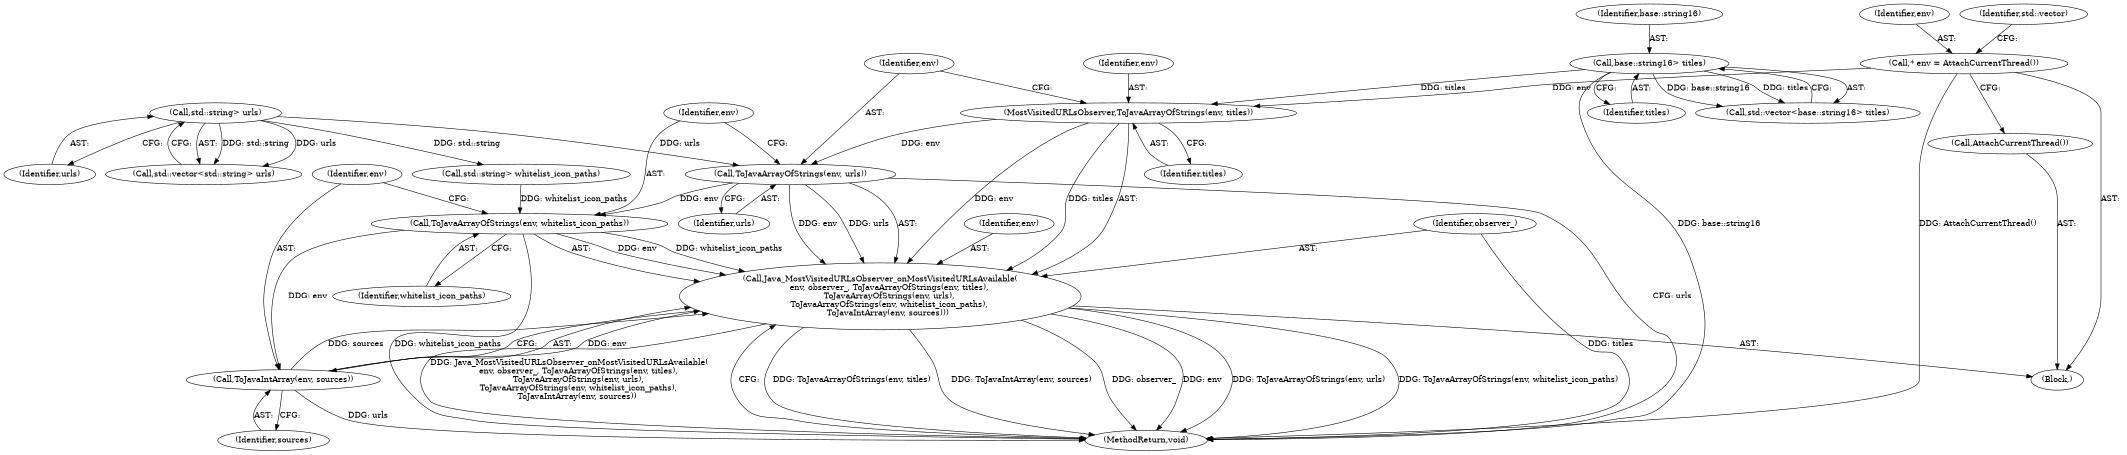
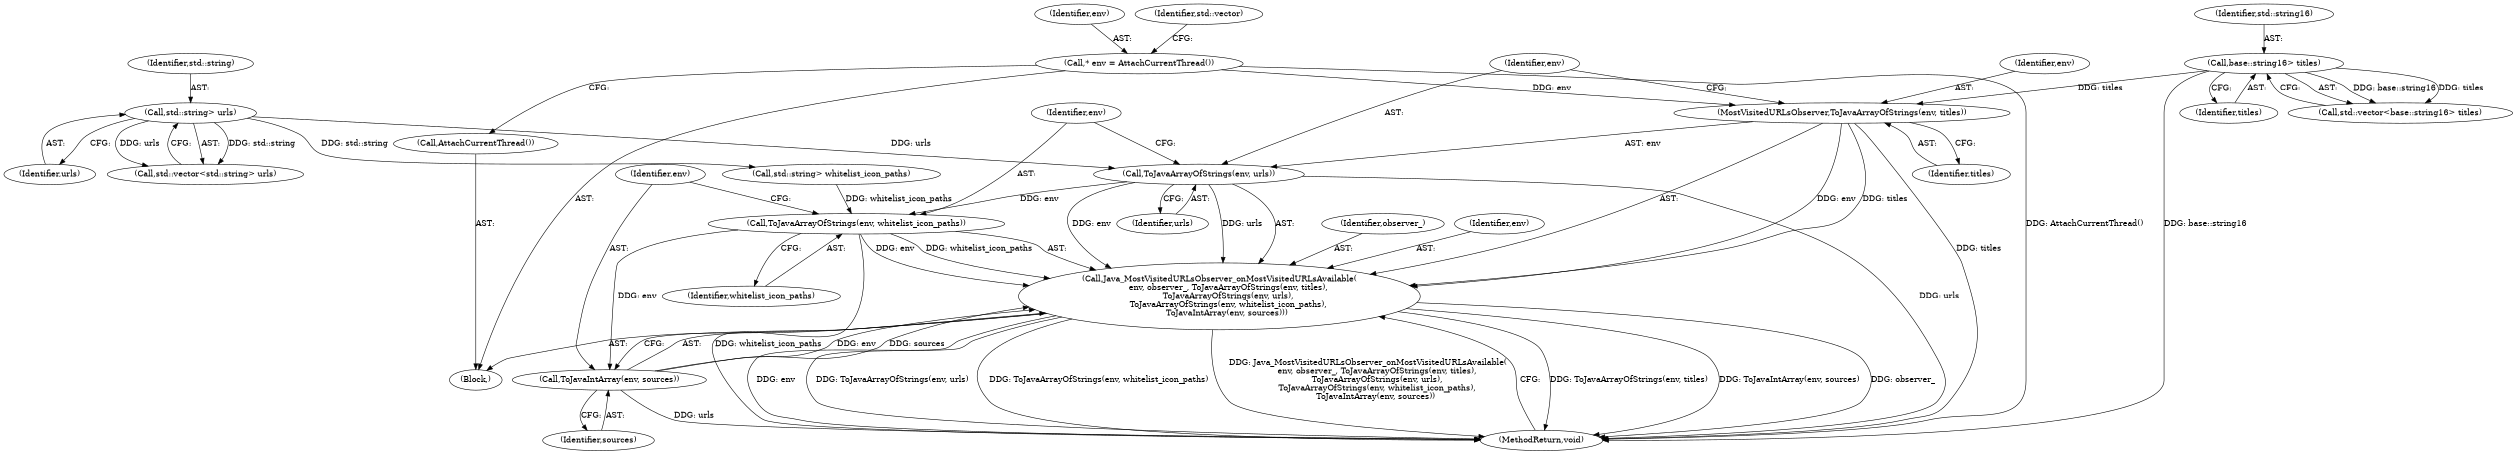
node "(Identifier,base::string16)": label "(Identifier,base::string16)" -> "(Identifier,std::string16)"
node "(Identifier,std::string)": added
edge "(MostVisitedURLsObserver,ToJavaArrayOfStrings(env, titles))" -> "(Call,ToJavaArrayOfStrings(env, urls))": label "DDG: env" -> "AST: env"
edge "(Call,ToJavaArrayOfStrings(env, urls))" -> "(MethodReturn,void)": label "CFG: urls" -> "DDG: urls"
edge "(Identifier,observer_)" -> "(MethodReturn,void)": now "(MostVisitedURLsObserver,ToJavaArrayOfStrings(env, titles))" -> "(MethodReturn,void)"
